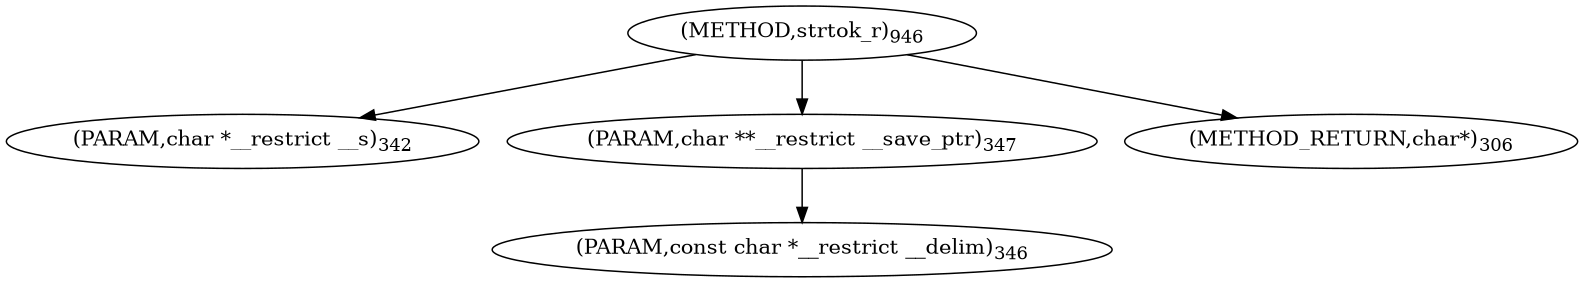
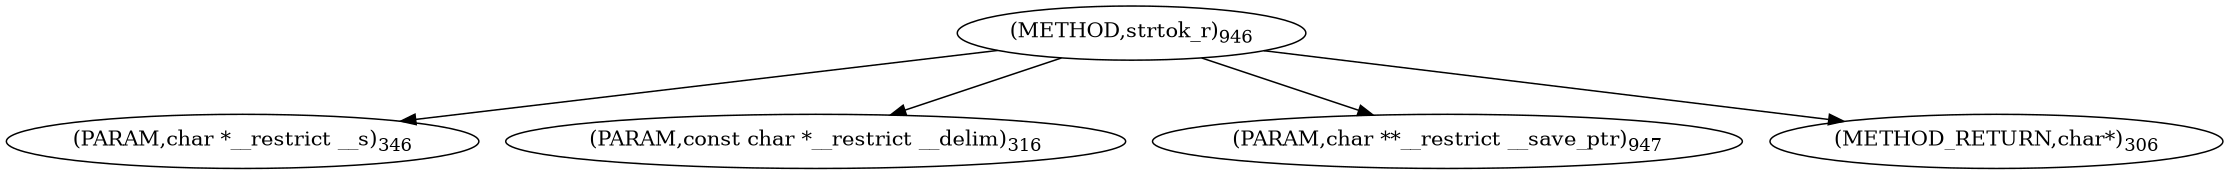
node "(PARAM,char *__restrict __s)": text "342" -> "346"
node "(PARAM,char **__restrict __save_ptr)": text "347" -> "947"
edge "(PARAM,char **__restrict __save_ptr)" -> "(PARAM,const char *__restrict __delim)": now "(METHOD,strtok_r)" -> "(PARAM,const char *__restrict __delim)"
node "(PARAM,const char *__restrict __delim)": text "346" -> "316"
